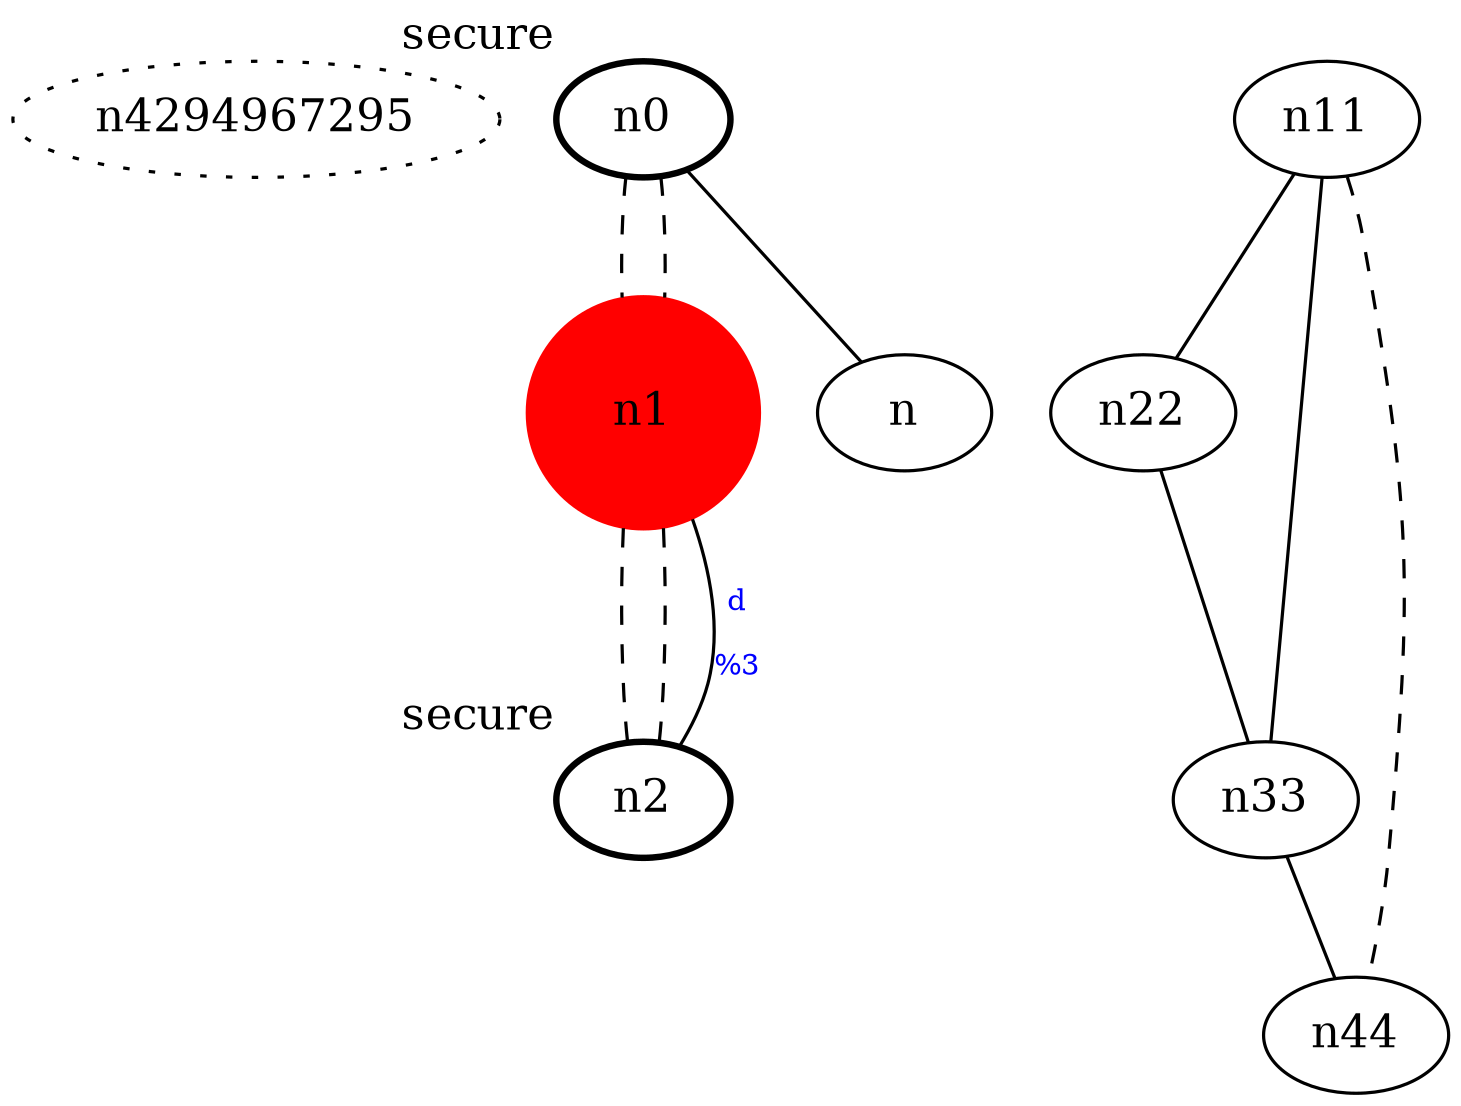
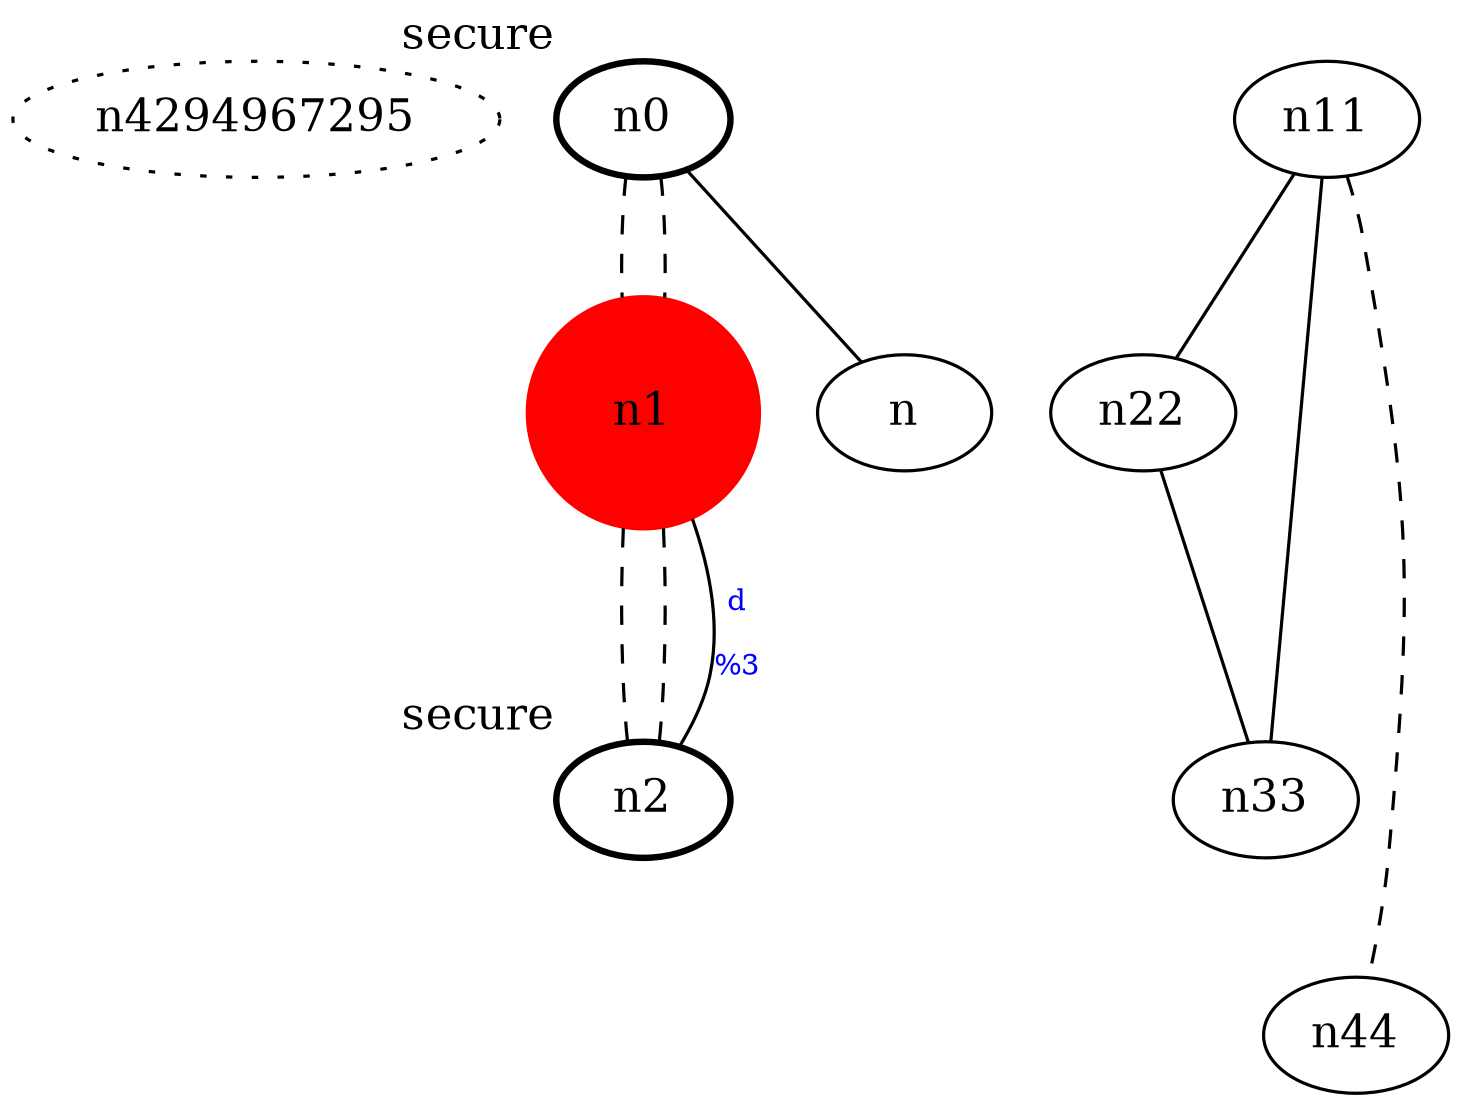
edge "n33" -- "n44": removed
